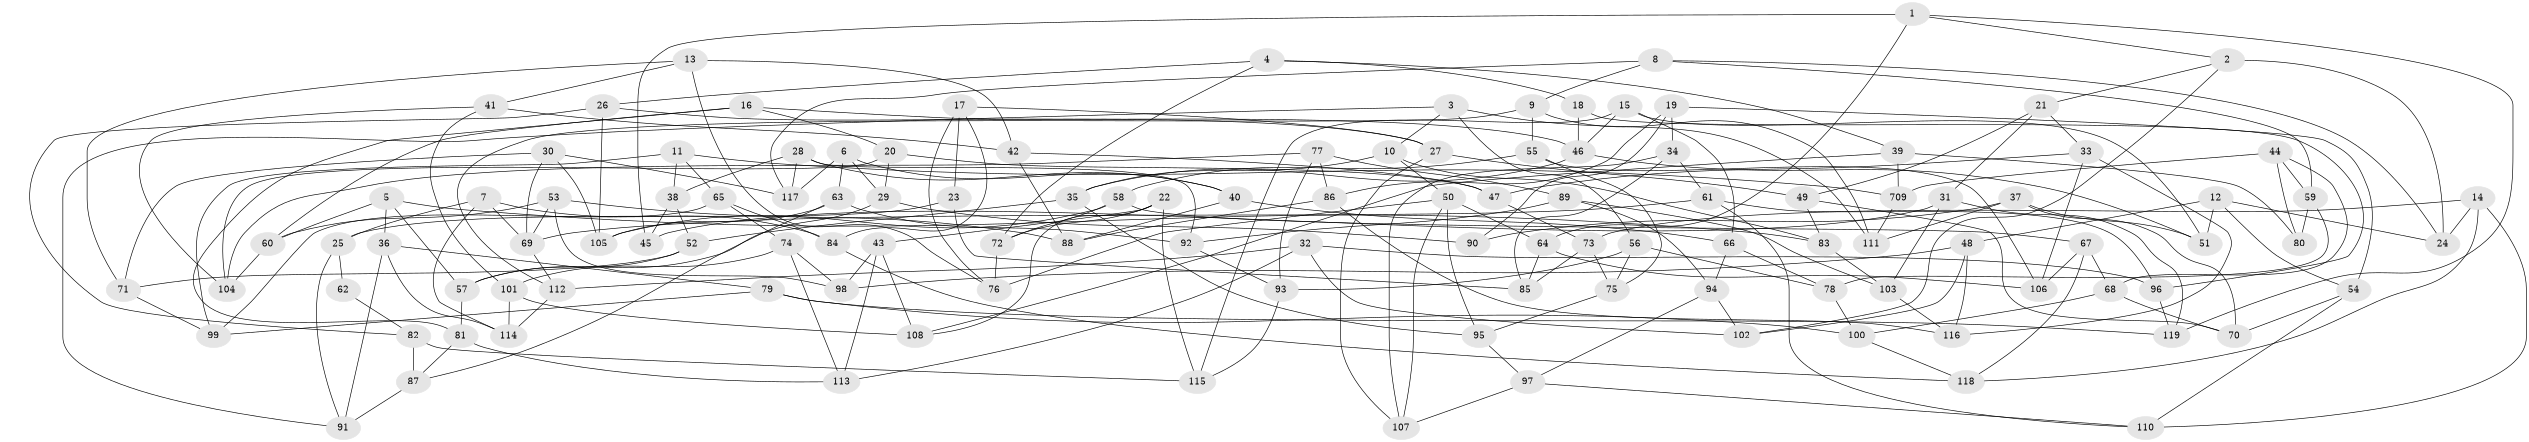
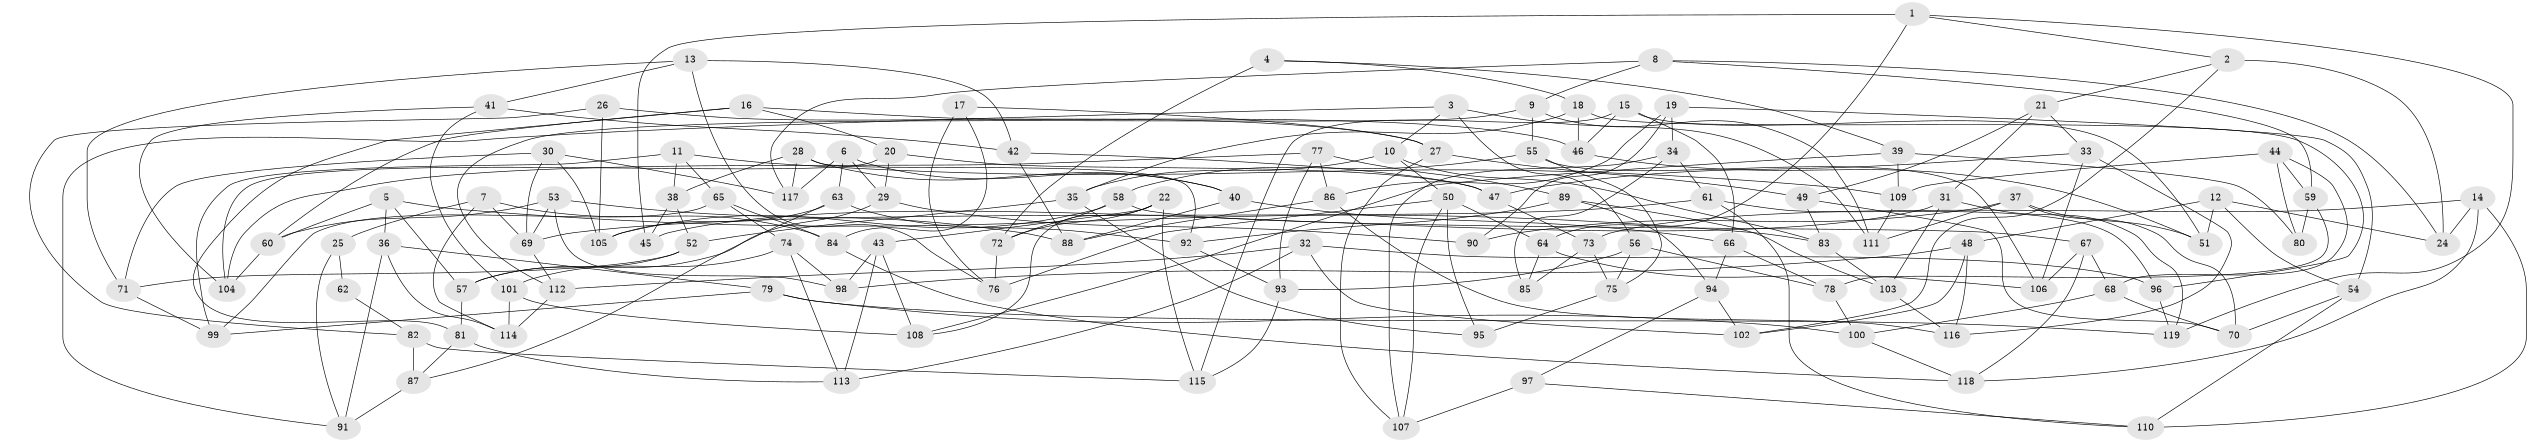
edge "4" -- "26": removed
edge "46" -- "35": now "18" -- "35"
node "23": removed
node "709": label "709" -> "109"
edge "95" -- "97": removed
